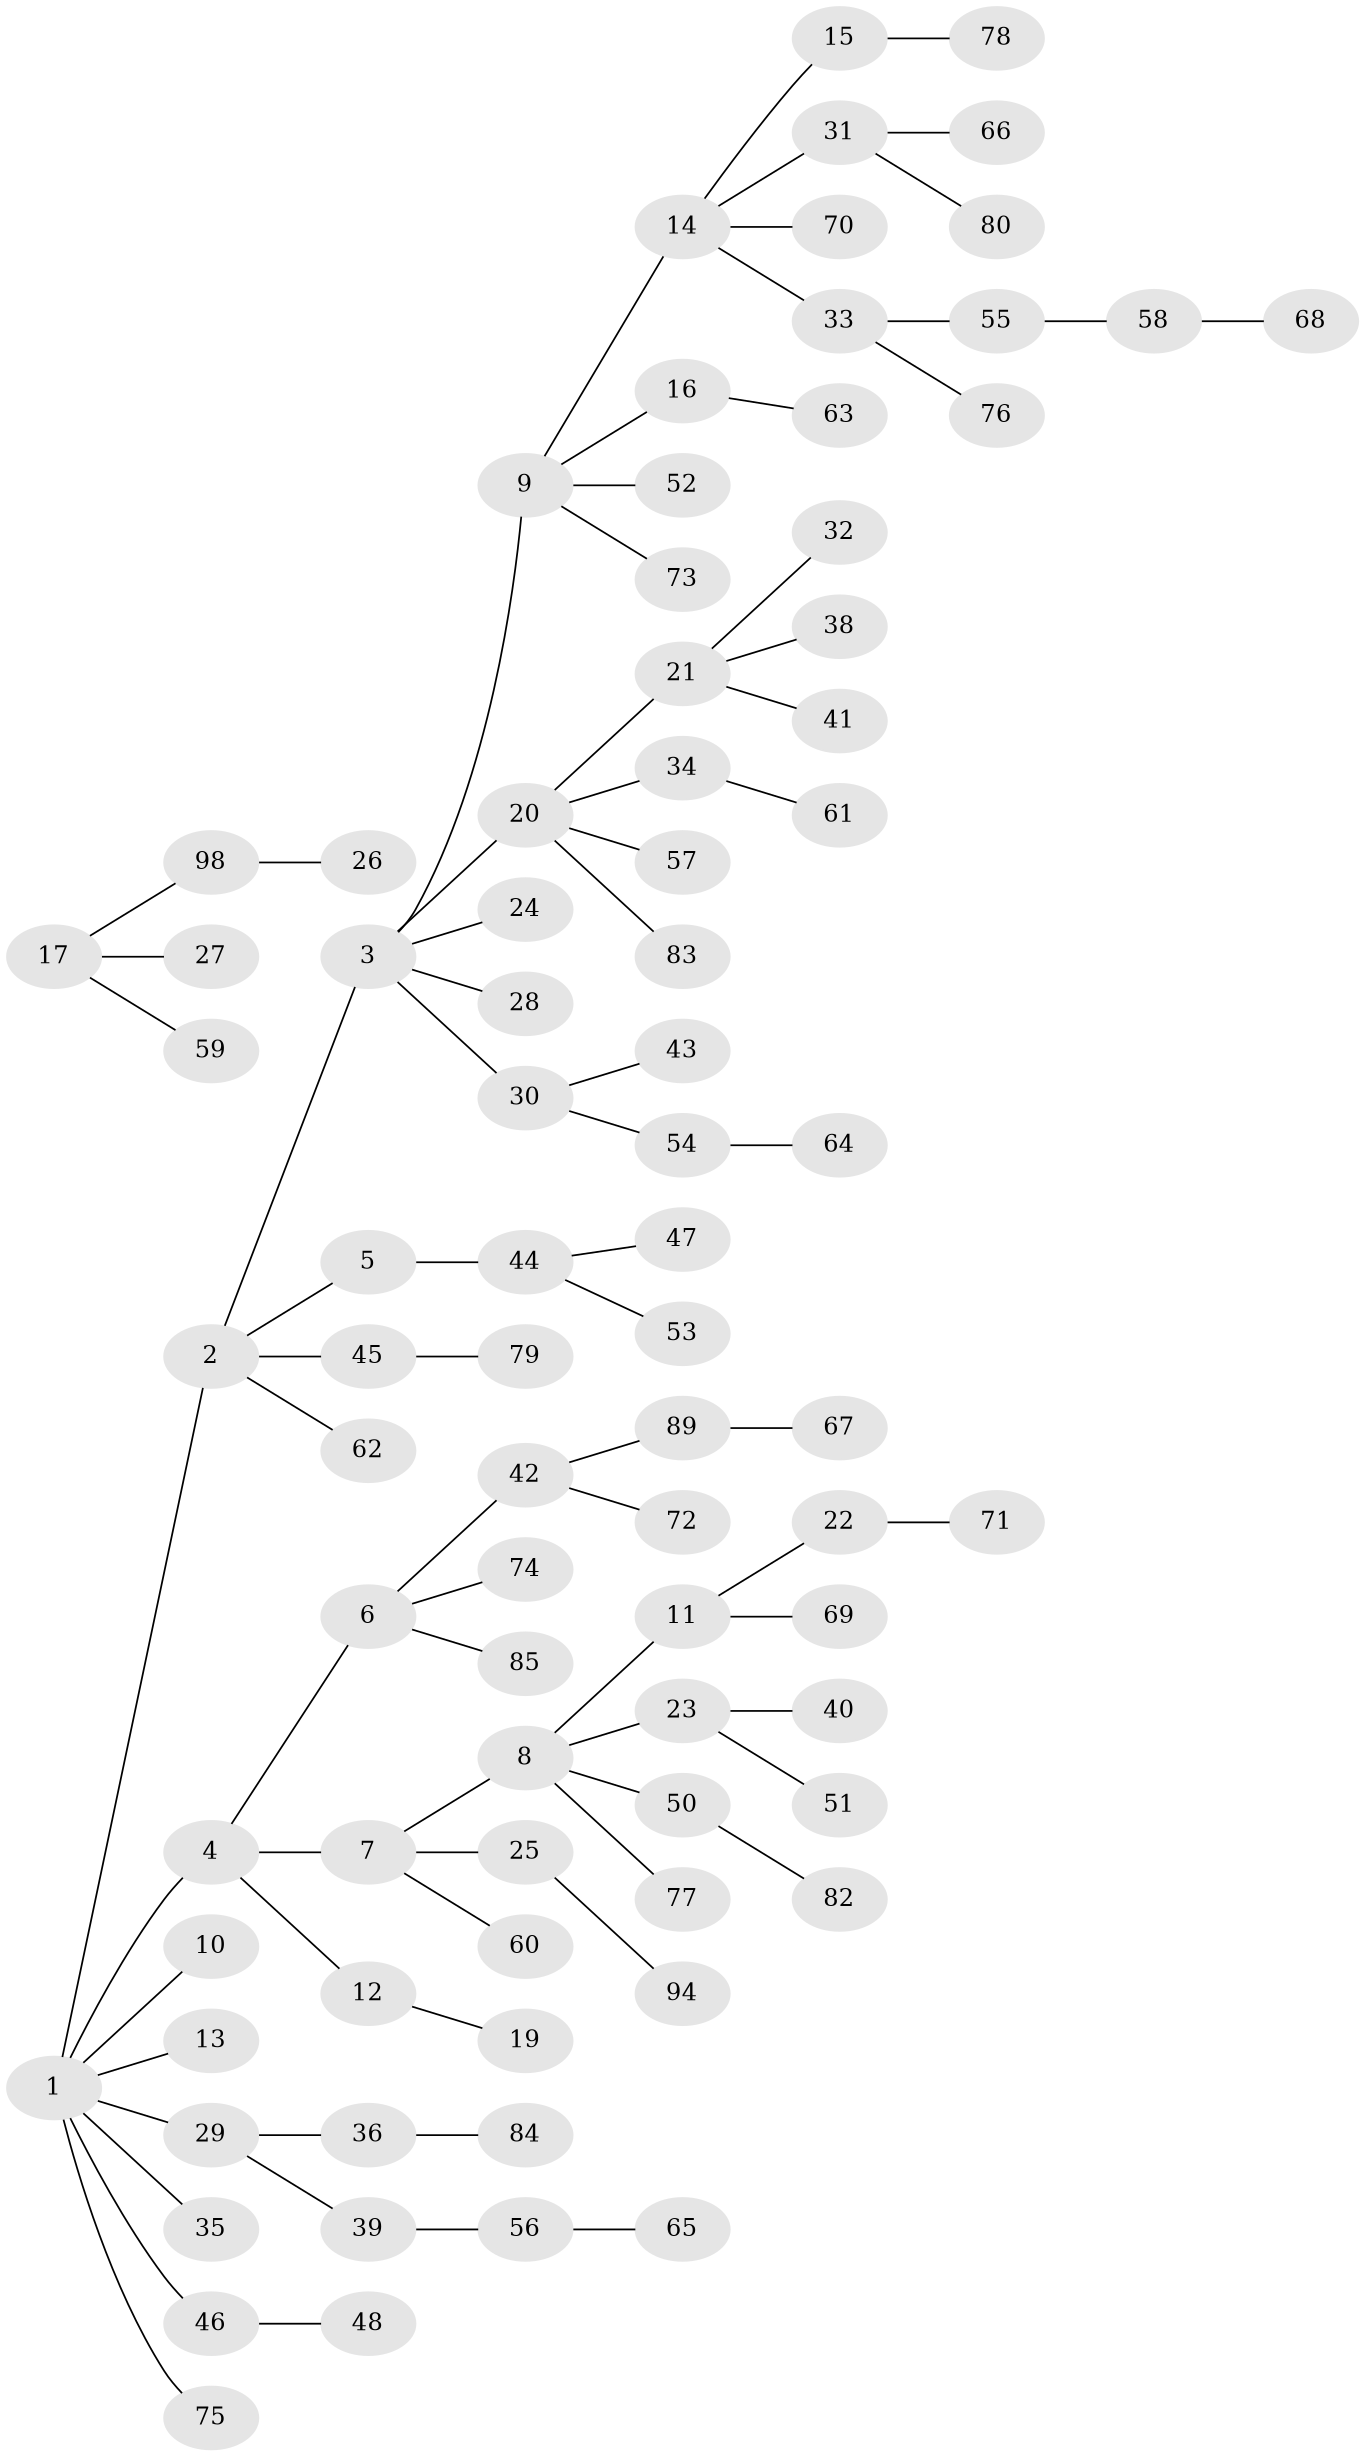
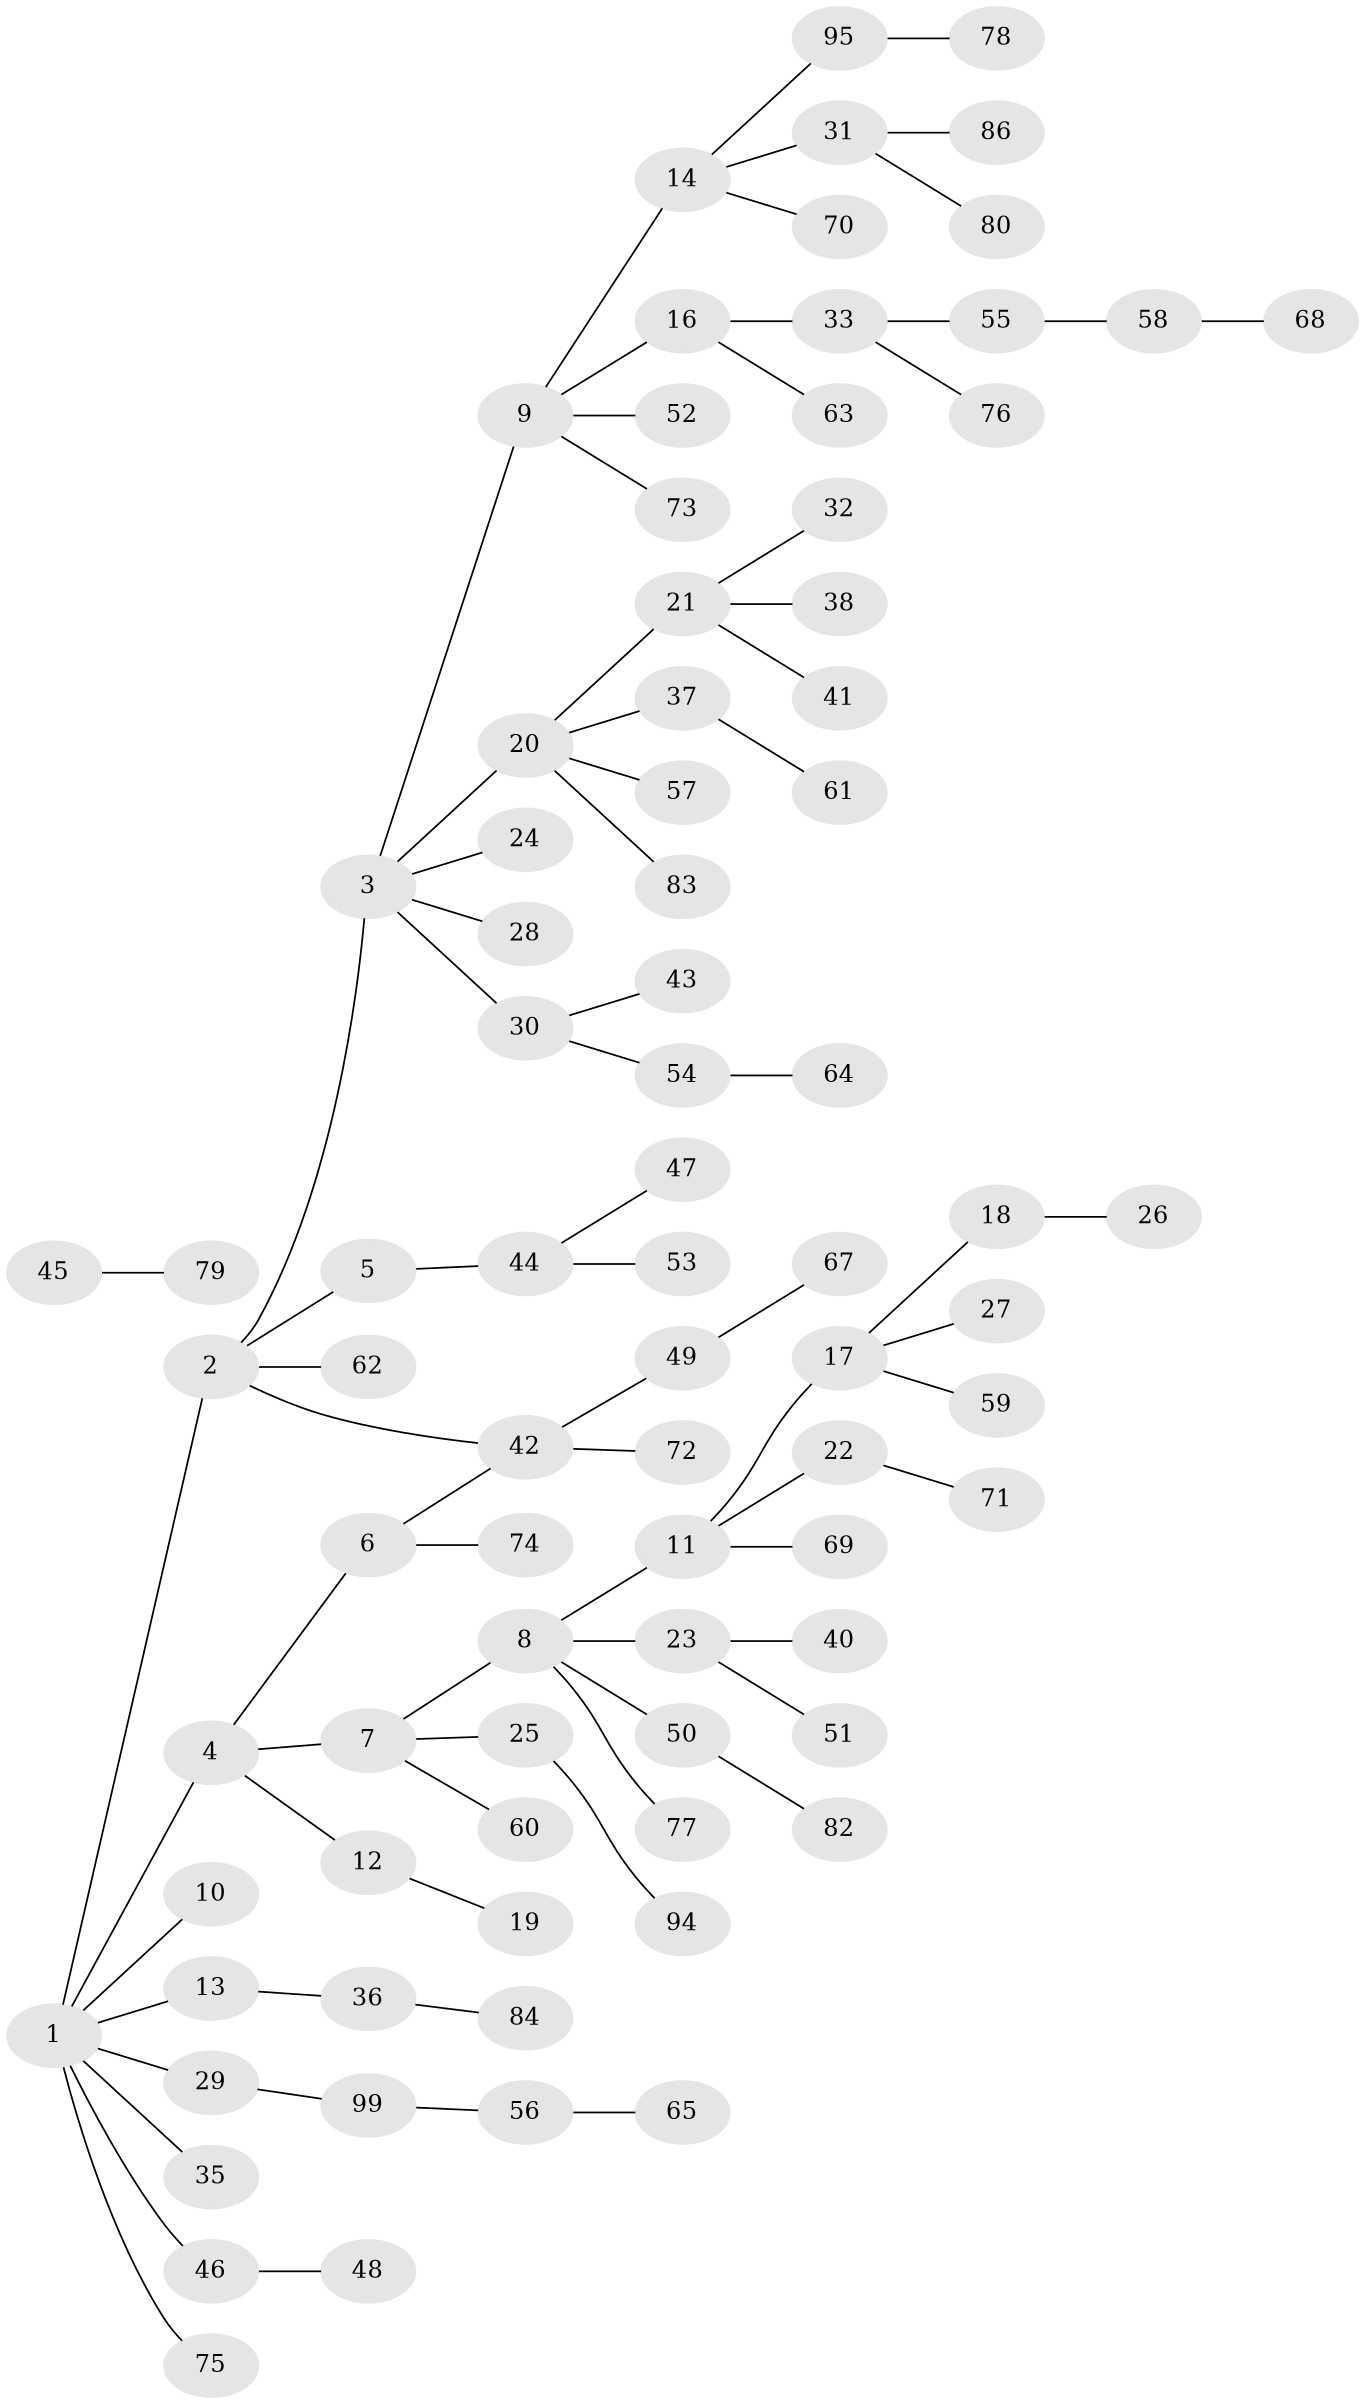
node "15": label "15" -> "95"
node "66": label "66" -> "86"
edge "14" -- "33": now "16" -- "33"
node "34": label "34" -> "37"
node "98": label "98" -> "18"
edge "2" -- "45": now "2" -- "42"
node "89": label "89" -> "49"
edge "17" -- "11": added
node "85": removed
edge "29" -- "36": now "13" -- "36"
node "39": label "39" -> "99"
